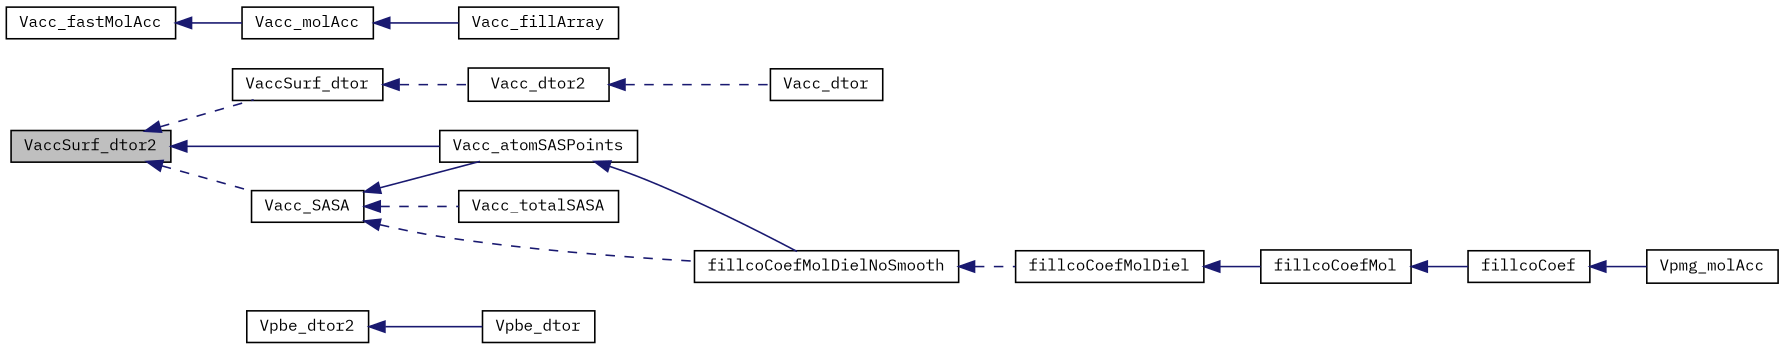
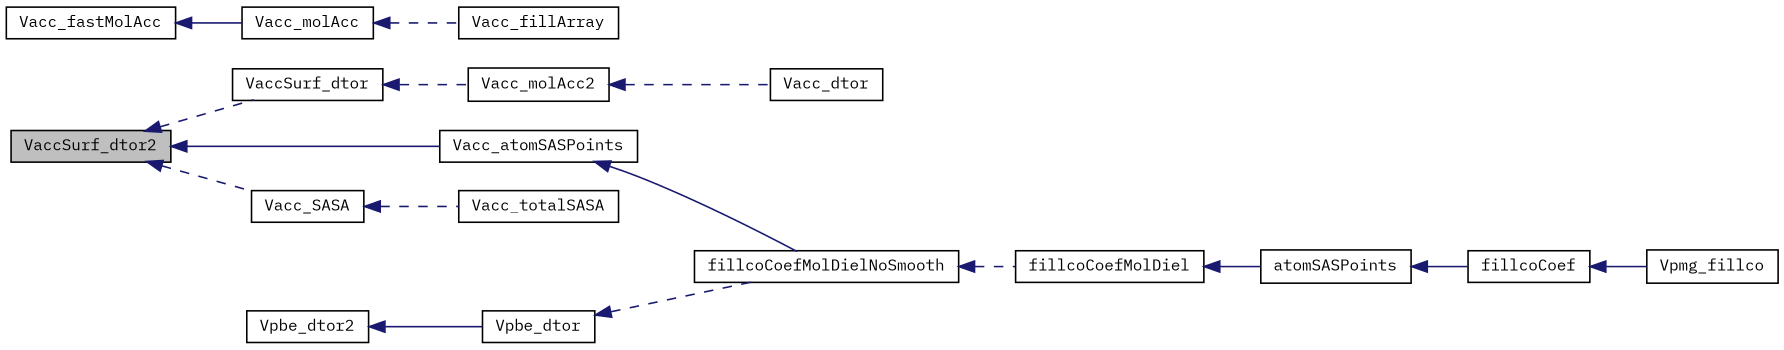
edge "Vacc_fillArray" -> "Vacc_molAcc": style solid -> dashed
node "Vacc_dtor2": label "Vacc_dtor2" -> "Vacc_molAcc2"
edge "Vacc_atomSASPoints" -> "Vacc_SASA": removed
edge "fillcoCoefMolDielNoSmooth" -> "Vacc_SASA": now "fillcoCoefMolDielNoSmooth" -> "Vpbe_dtor"
node "fillcoCoefMol": label "fillcoCoefMol" -> "atomSASPoints"
node "Vpmg_molAcc": label "Vpmg_molAcc" -> "Vpmg_fillco"
